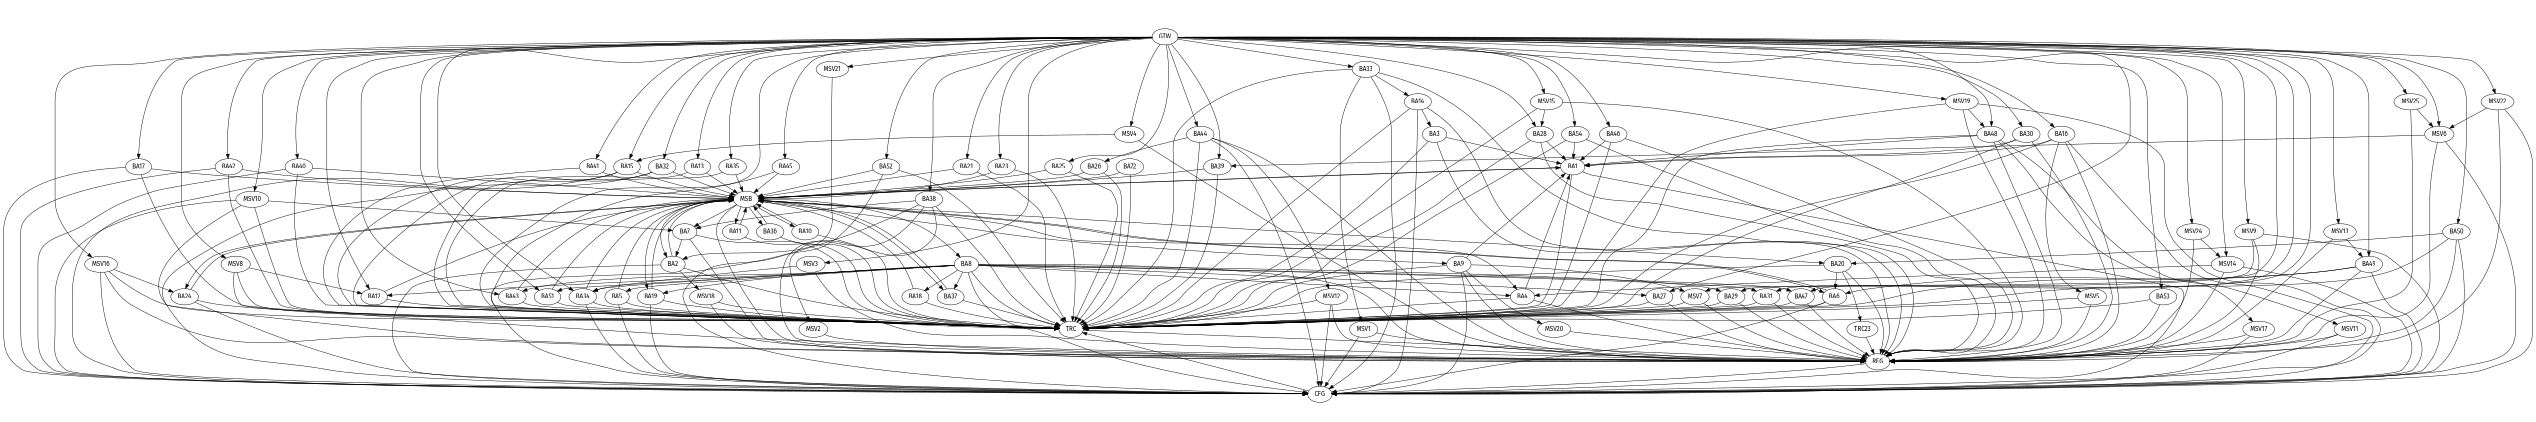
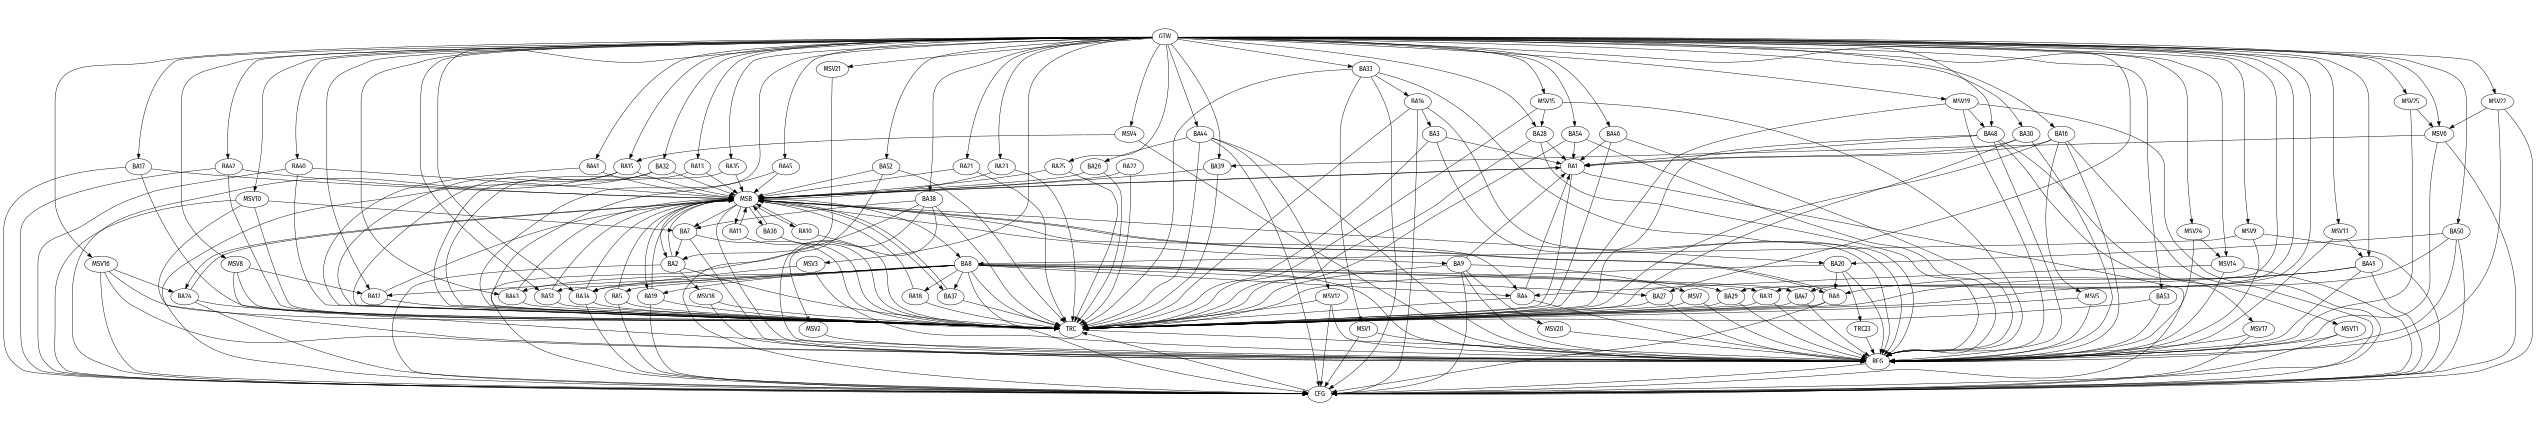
node "BA72": label "BA72" -> "BA22"
edge "MSV9" -> "MSV7": now "MSV9" -> "BA8"
